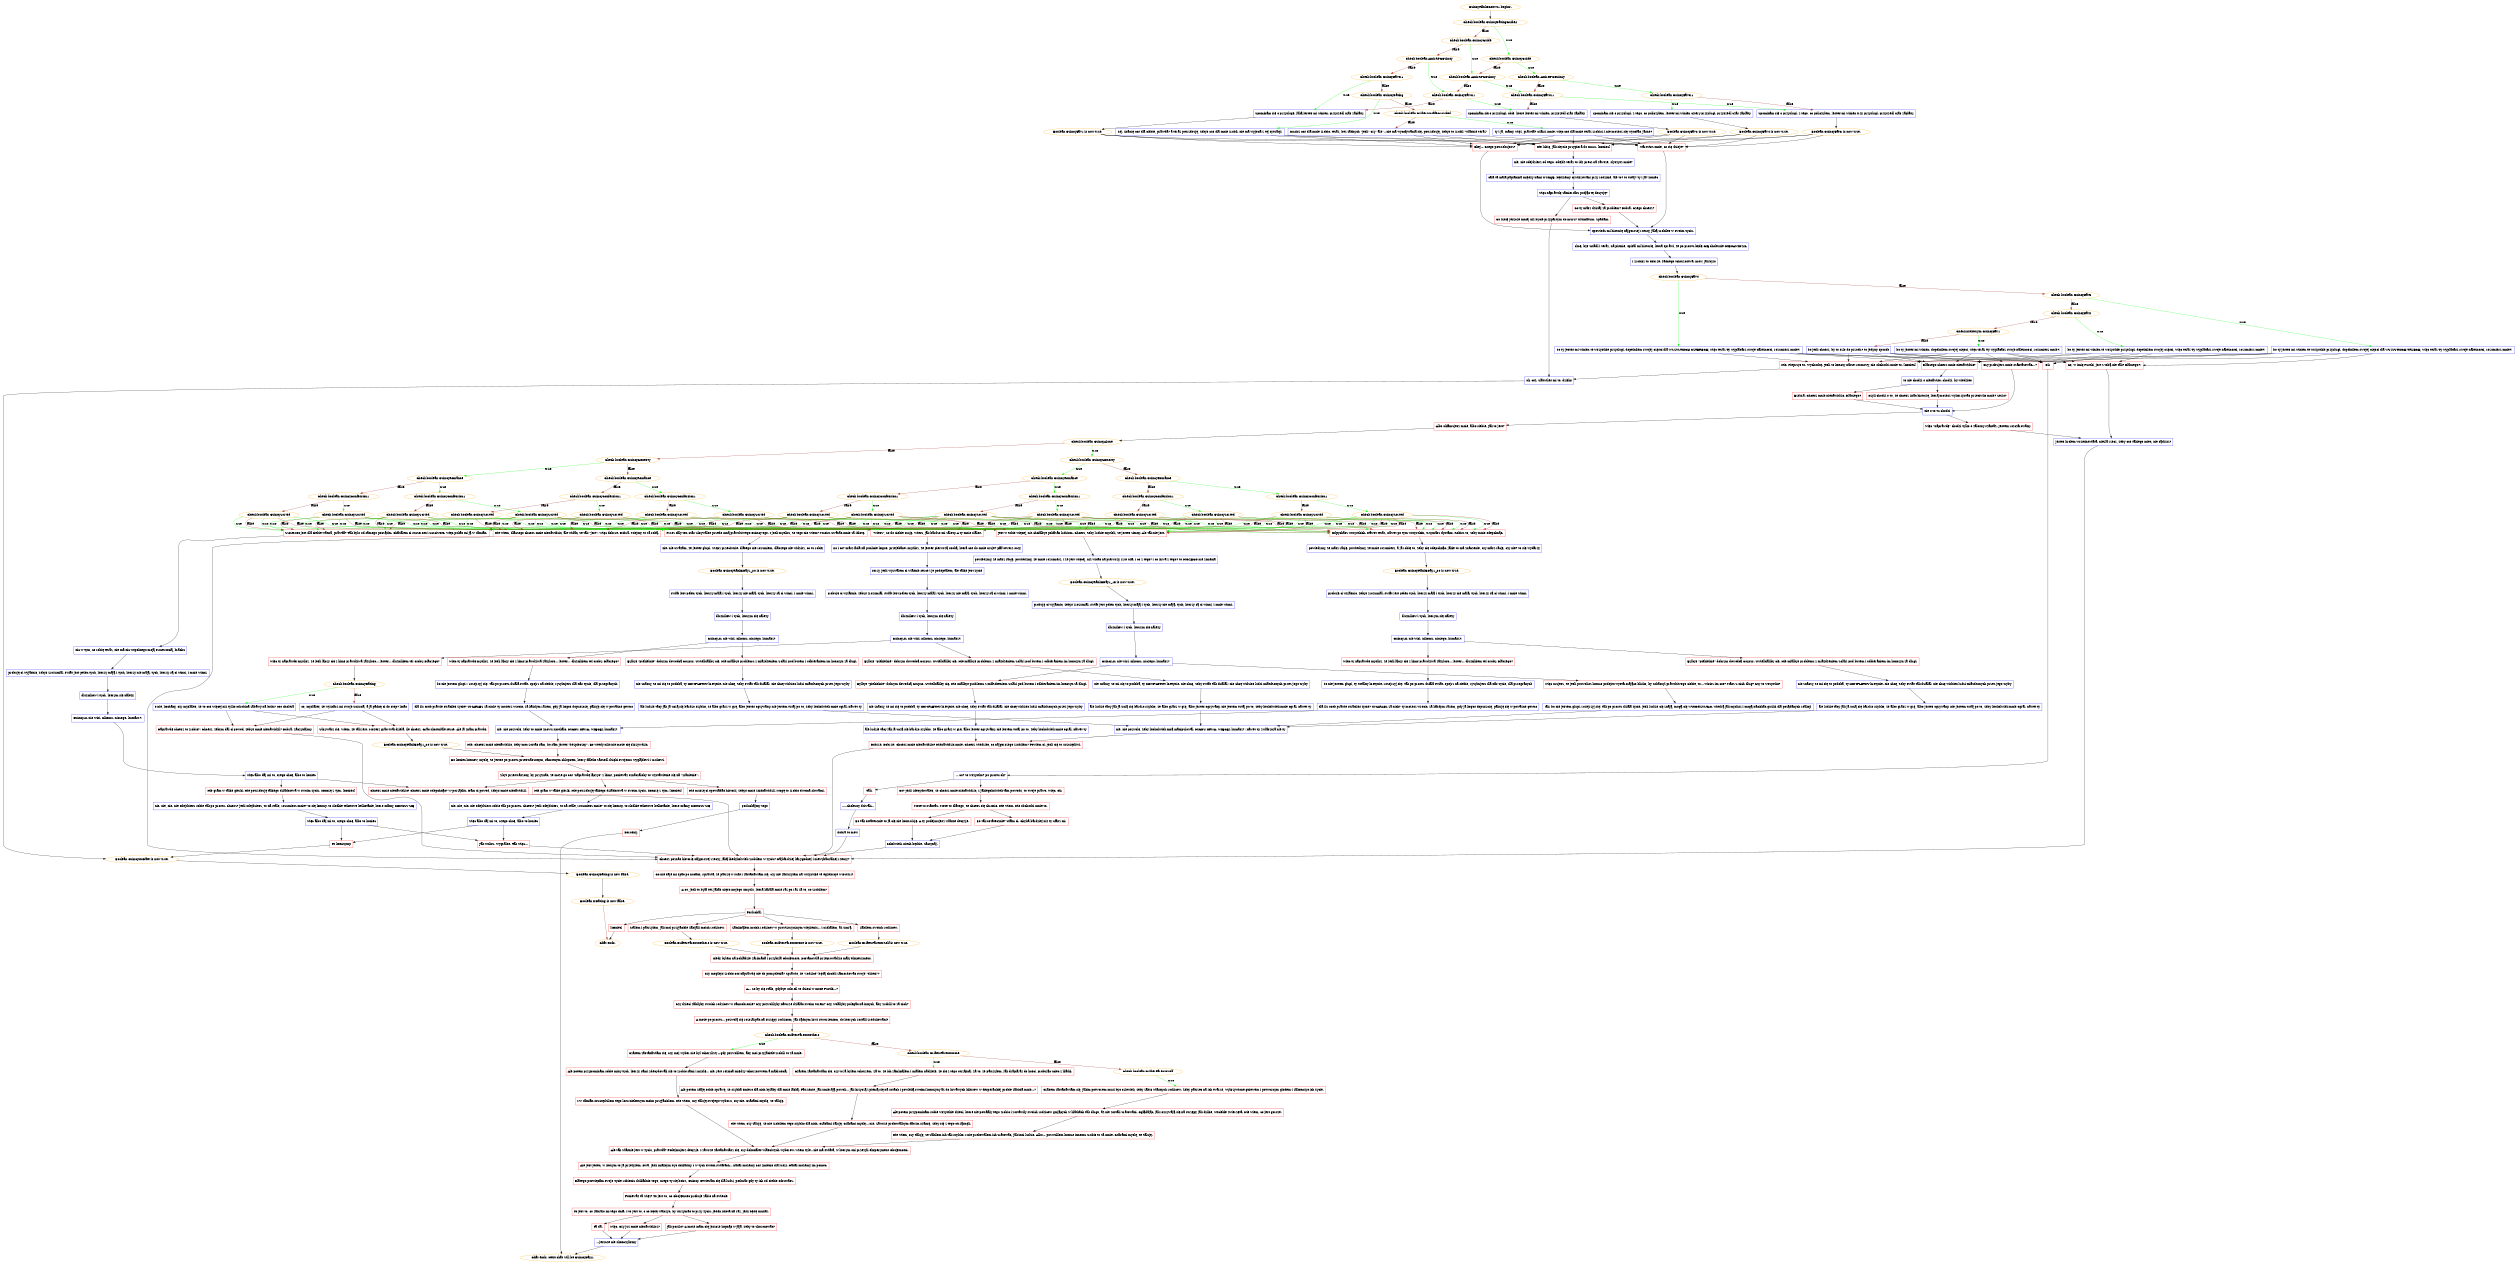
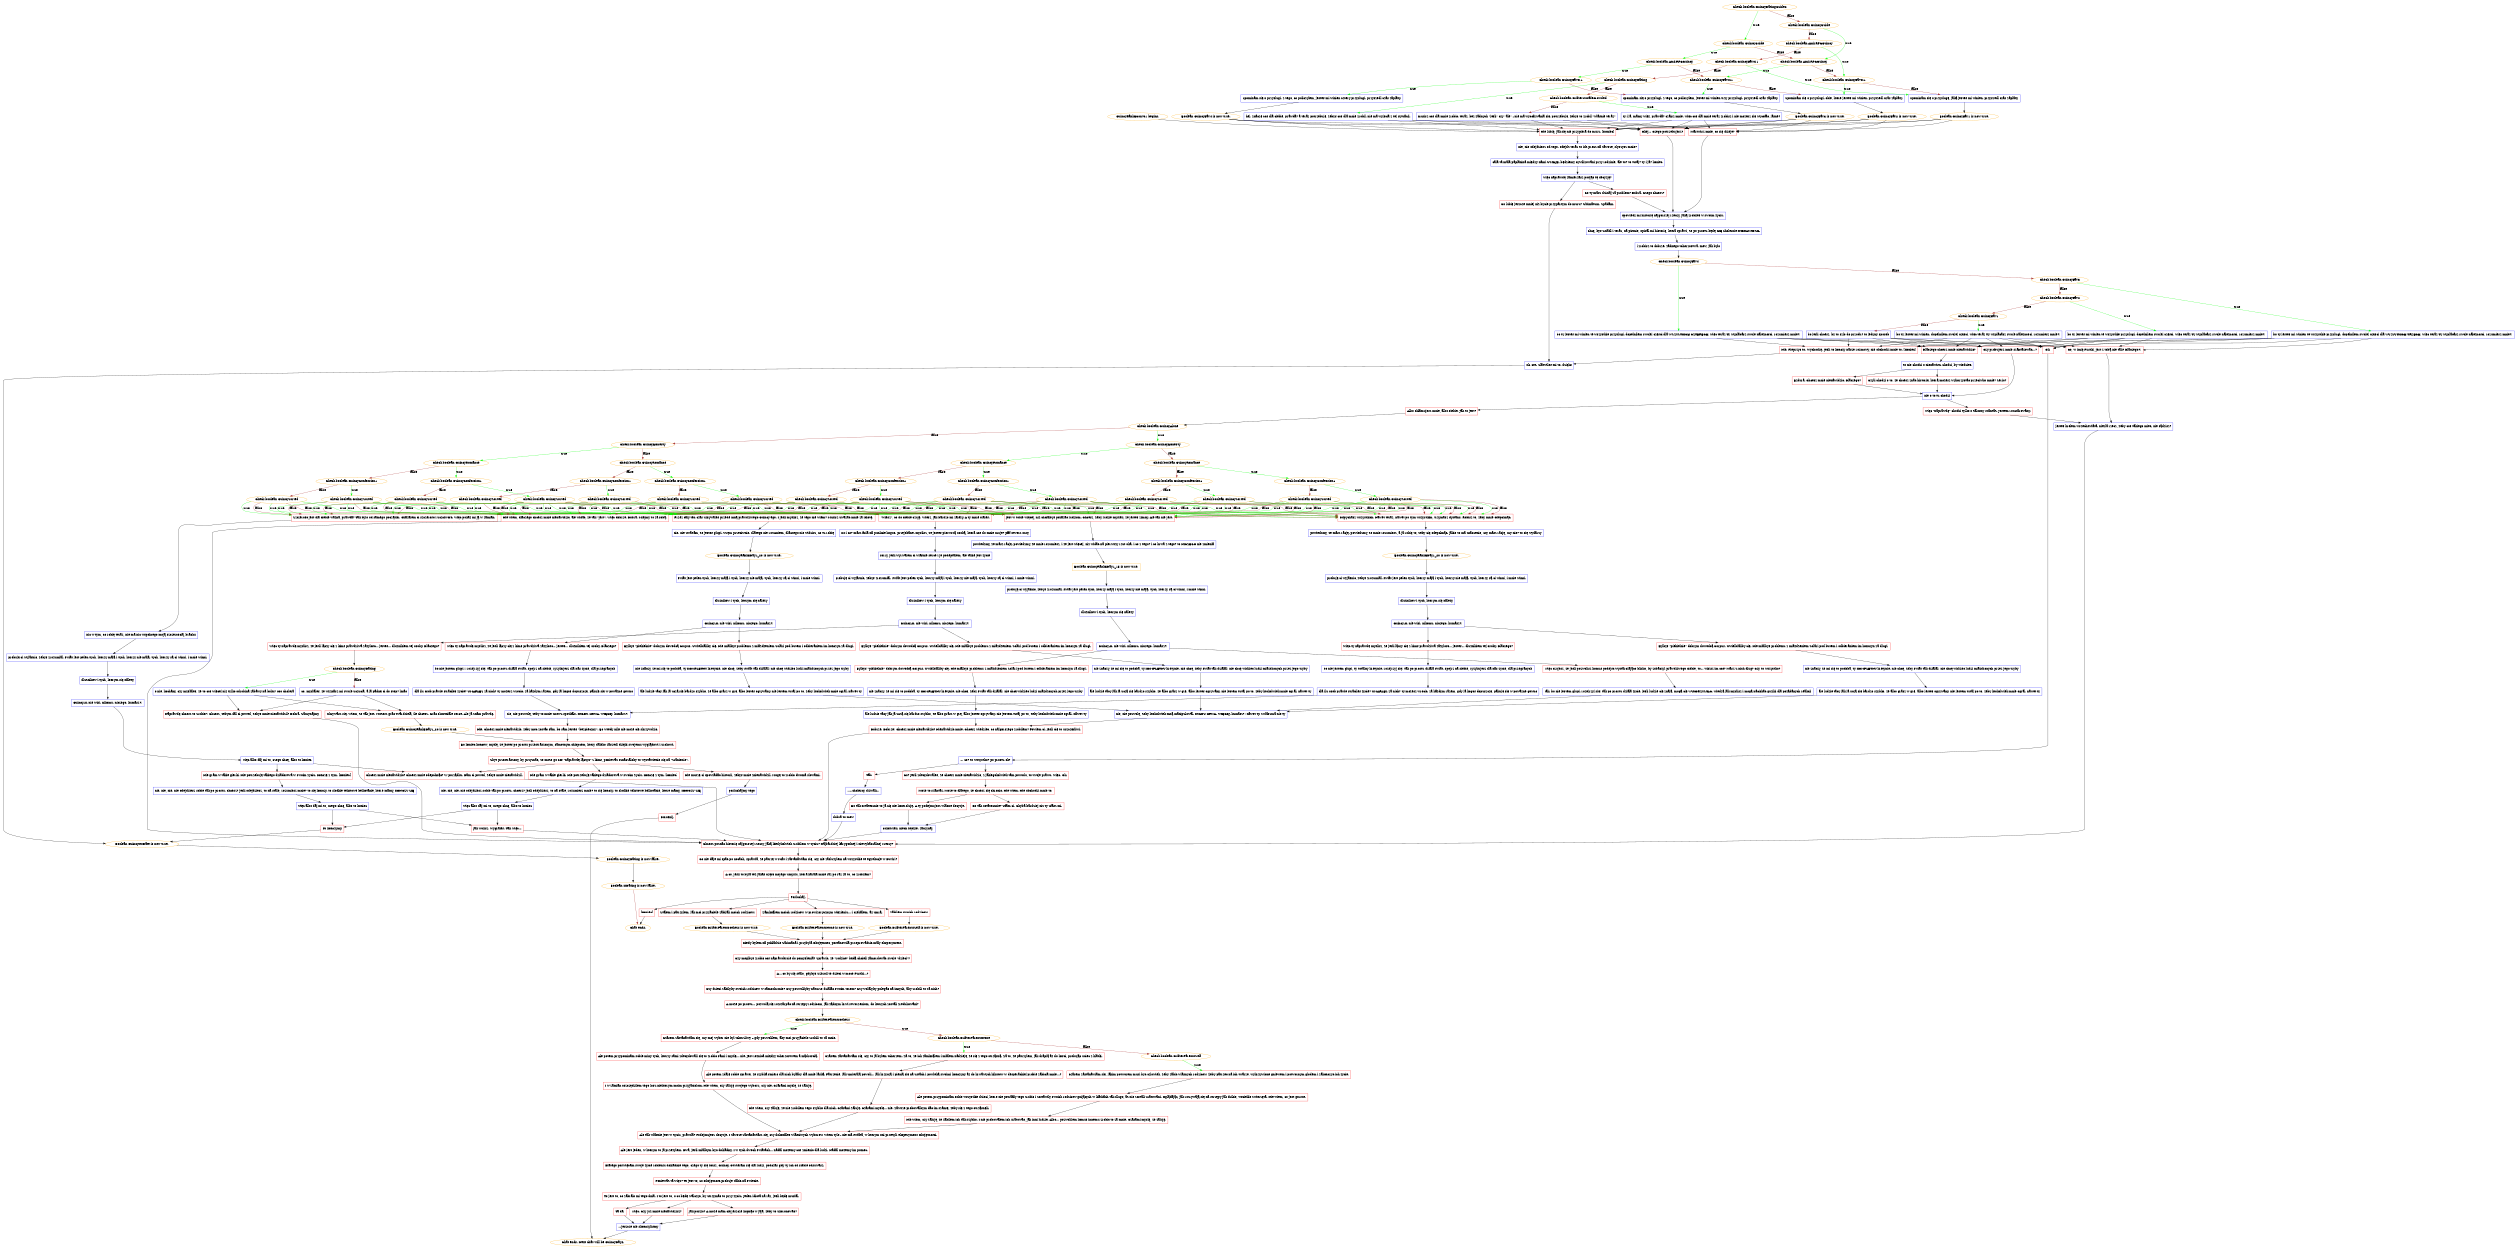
edge "QuincyRank5Convo1 begins." -> "Check boolean QuincyDatingGuide2": now "QuincyRank5Convo1 begins." -> "Nie lubię, jak się nie przypiera do muru. [Koniec]"
node "Check niektórym QuincyFav1": label "Check niektórym QuincyFav1" -> "Check boolean QuincyFav1"
node "Boolean QuincyRank5Day1_15 is now true.": shape ellipse -> box
edge "Check boolean DrifterParentsOthers" -> "Check boolean DrifterParentsNone": label "false" -> "true"
